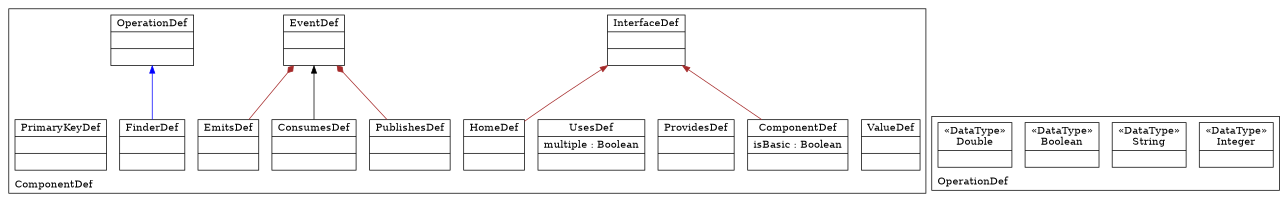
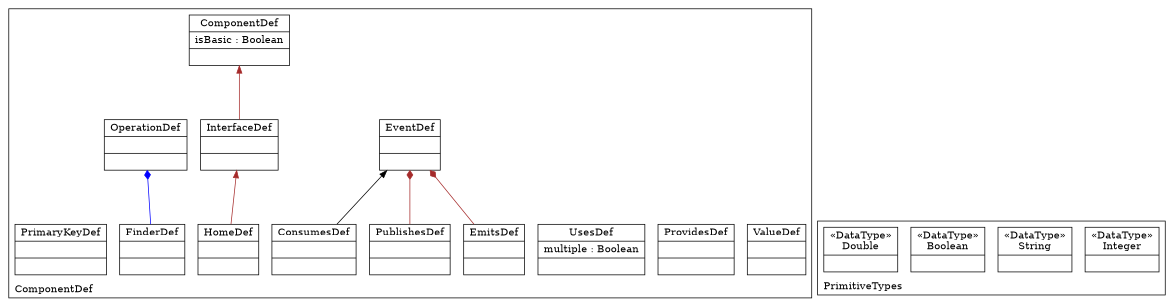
edge "ComponentDef" -> "InterfaceDef": reversed
edge "FinderDef" -> "OperationDef": arrowhead normal -> diamond
cluster "OperationDef": label "OperationDef" -> "PrimitiveTypes"
